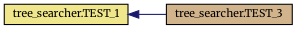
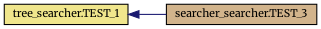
node "tree_searcher.TEST_3": label "tree_searcher.TEST_3" -> "searcher_searcher.TEST_3"
